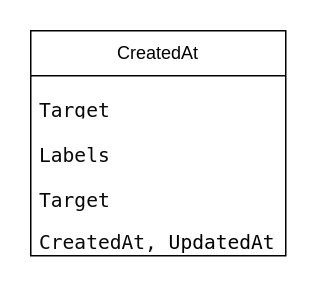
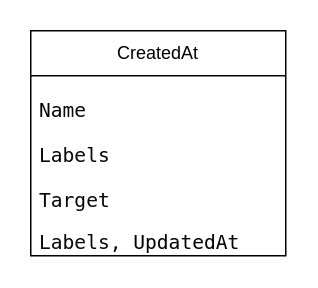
node "Target": label "Target" -> "Name"
node "Target CreatedAt, UpdatedAt": label "Target CreatedAt, UpdatedAt" -> "Target Labels, UpdatedAt"
